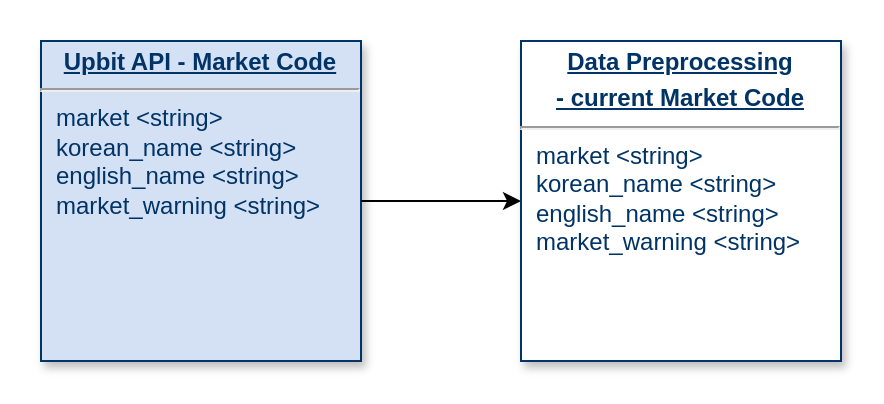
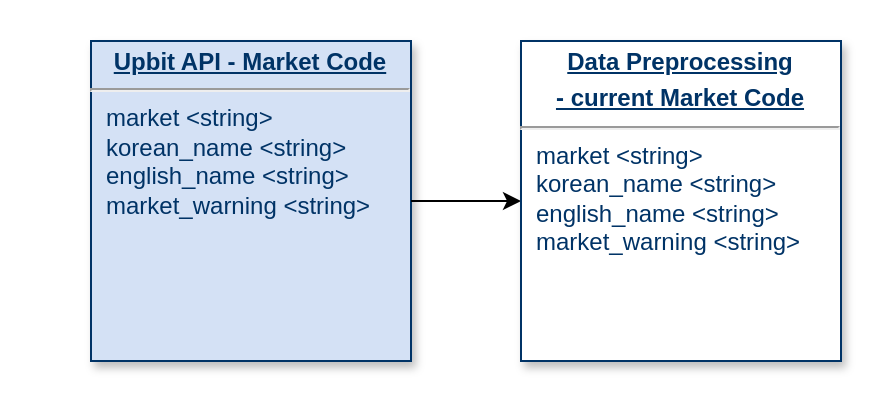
node "Upbit API - Market Code market <string> korean_name <string> english_name <string> market_warning <string>": moved (201, 201) -> (251, 201)
